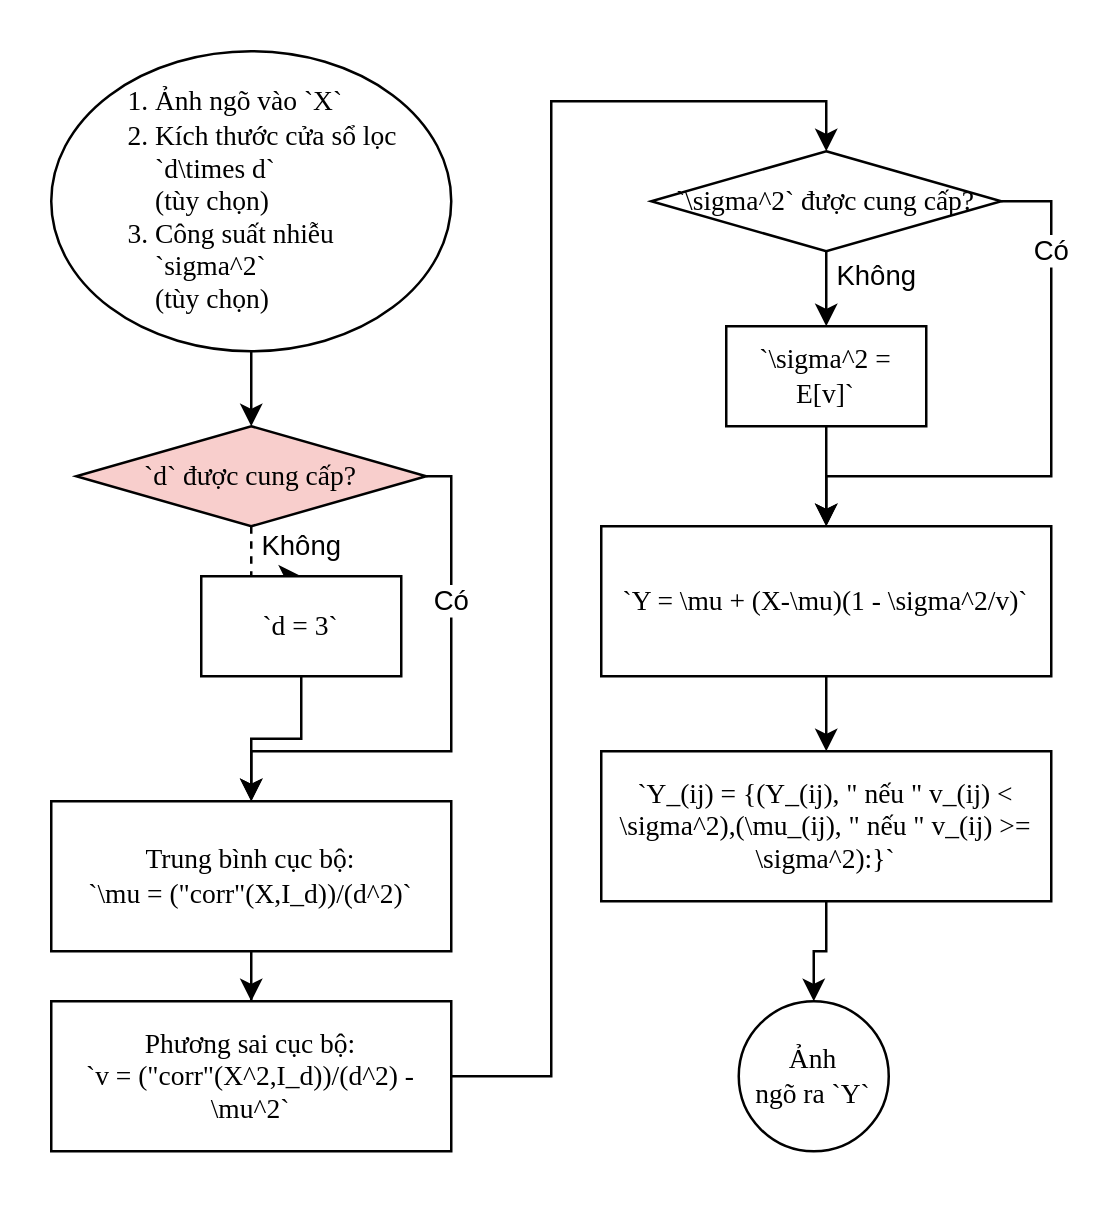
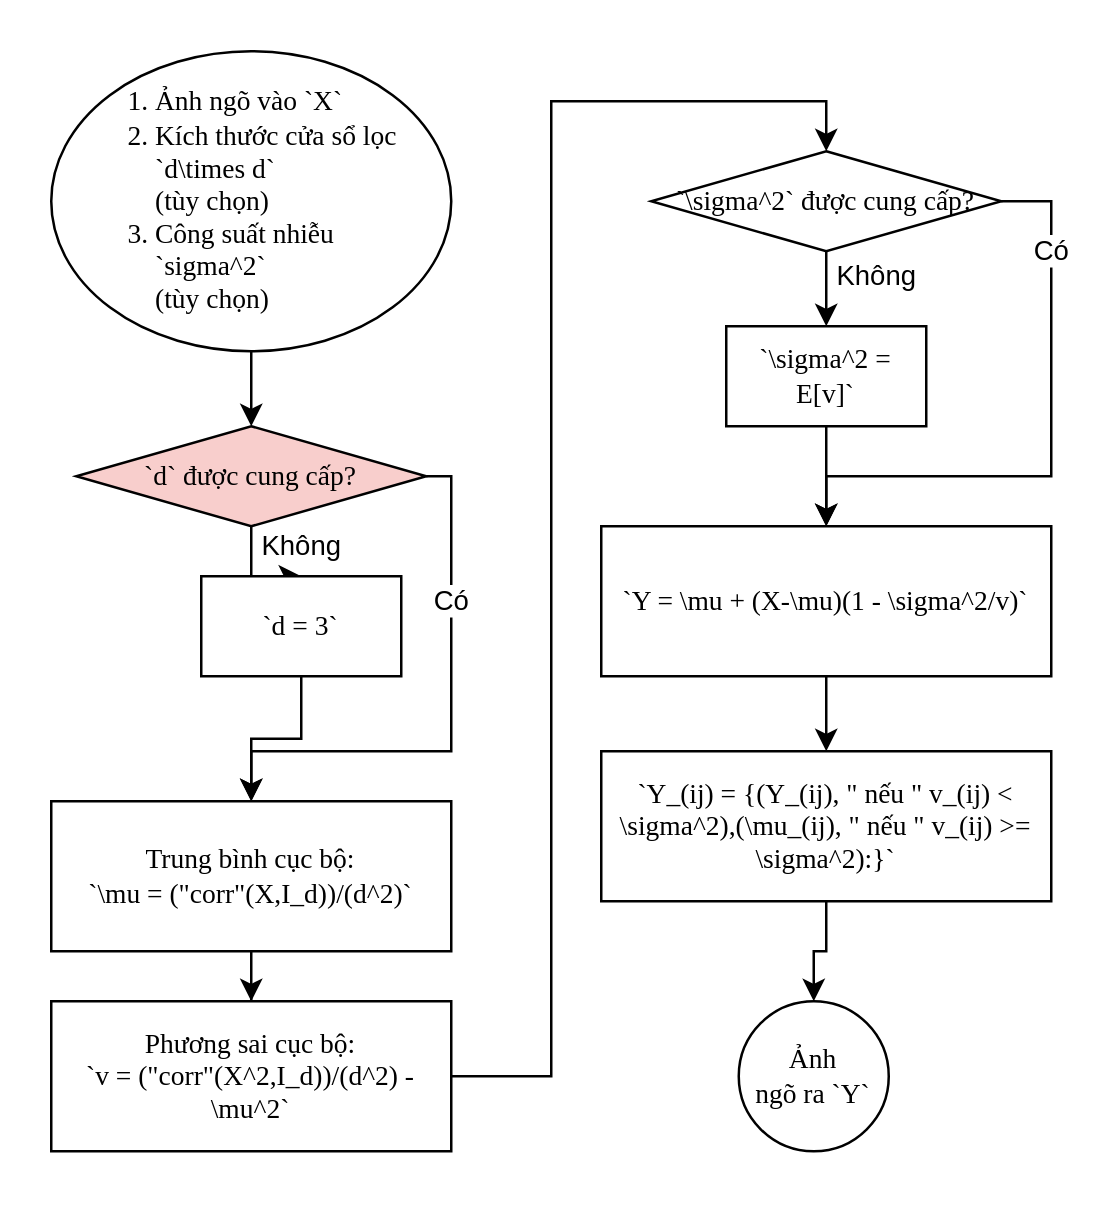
edge "`d` được cung cấp?" -> "`d = 3`": style dashed -> solid
